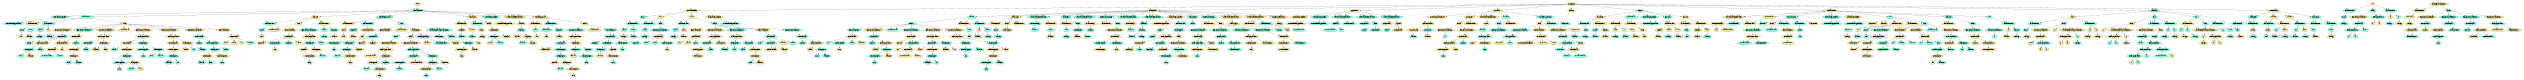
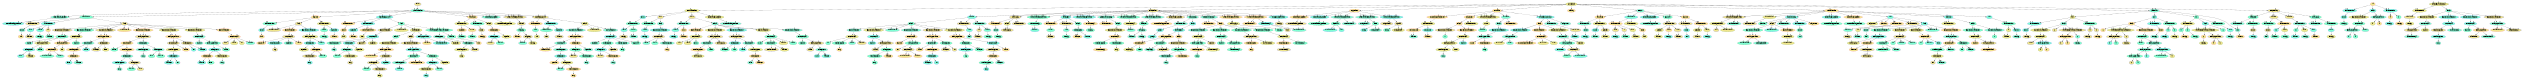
node "UsingForDeclaration": fillcolor khaki -> aquamarine
